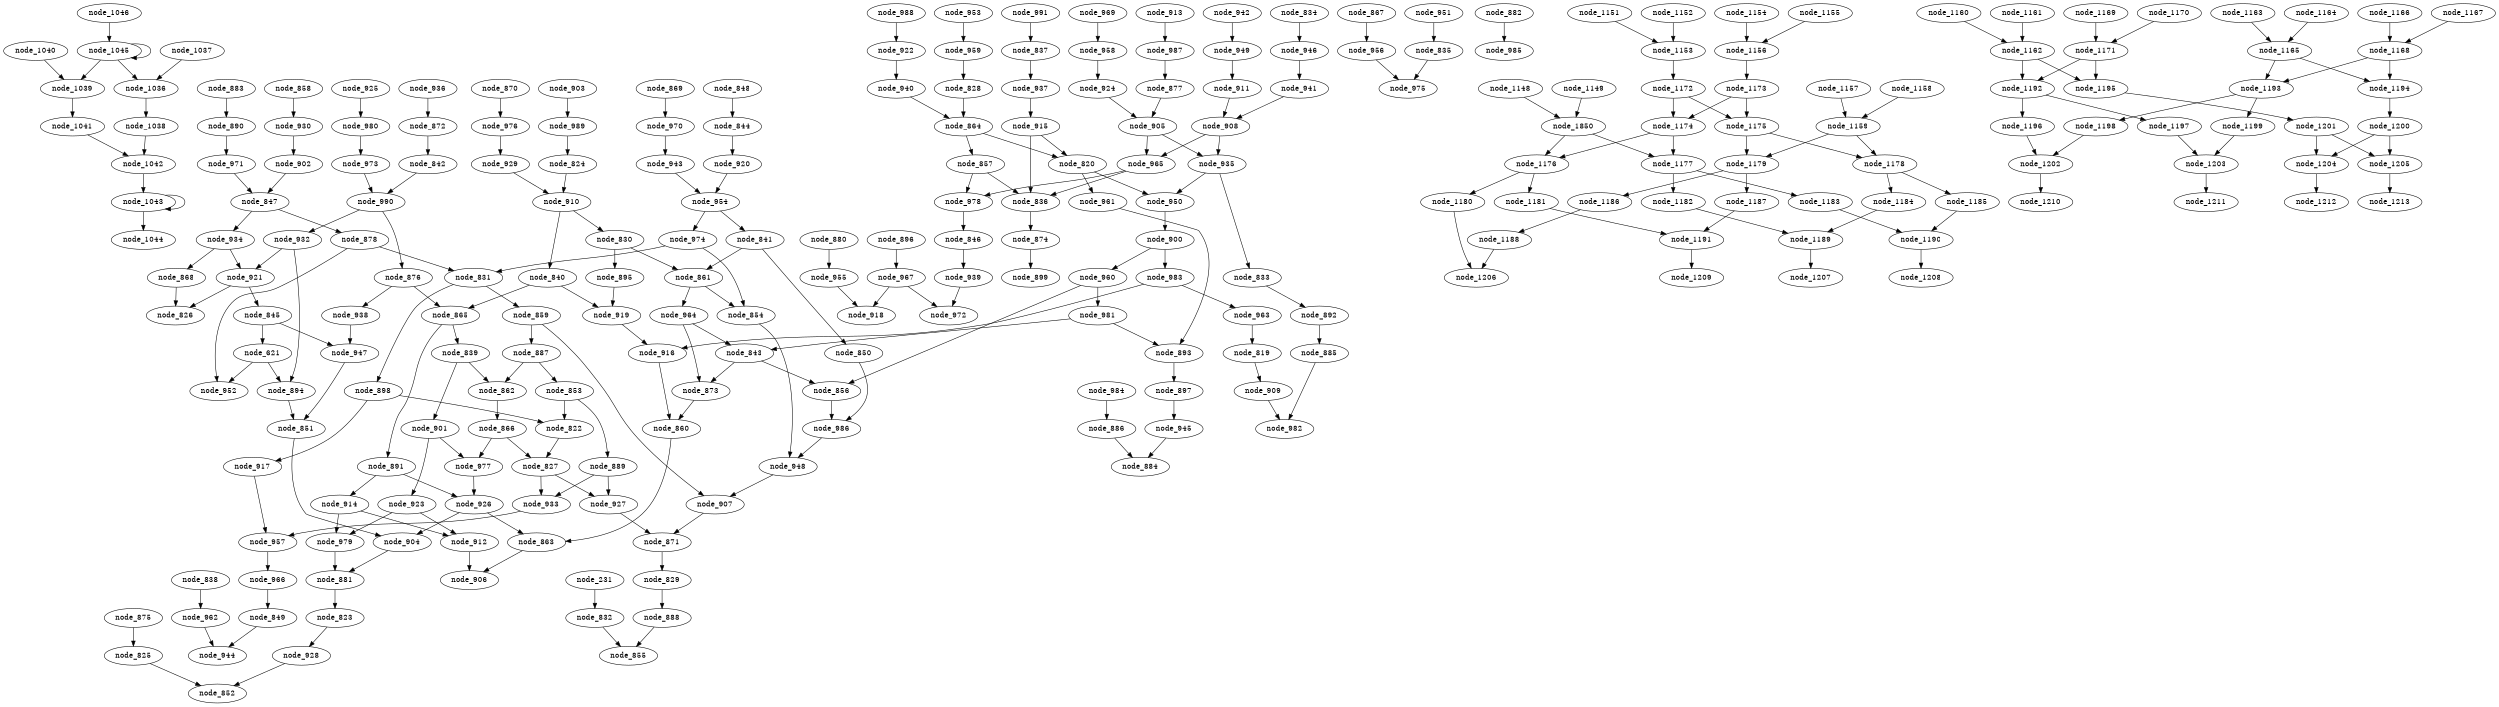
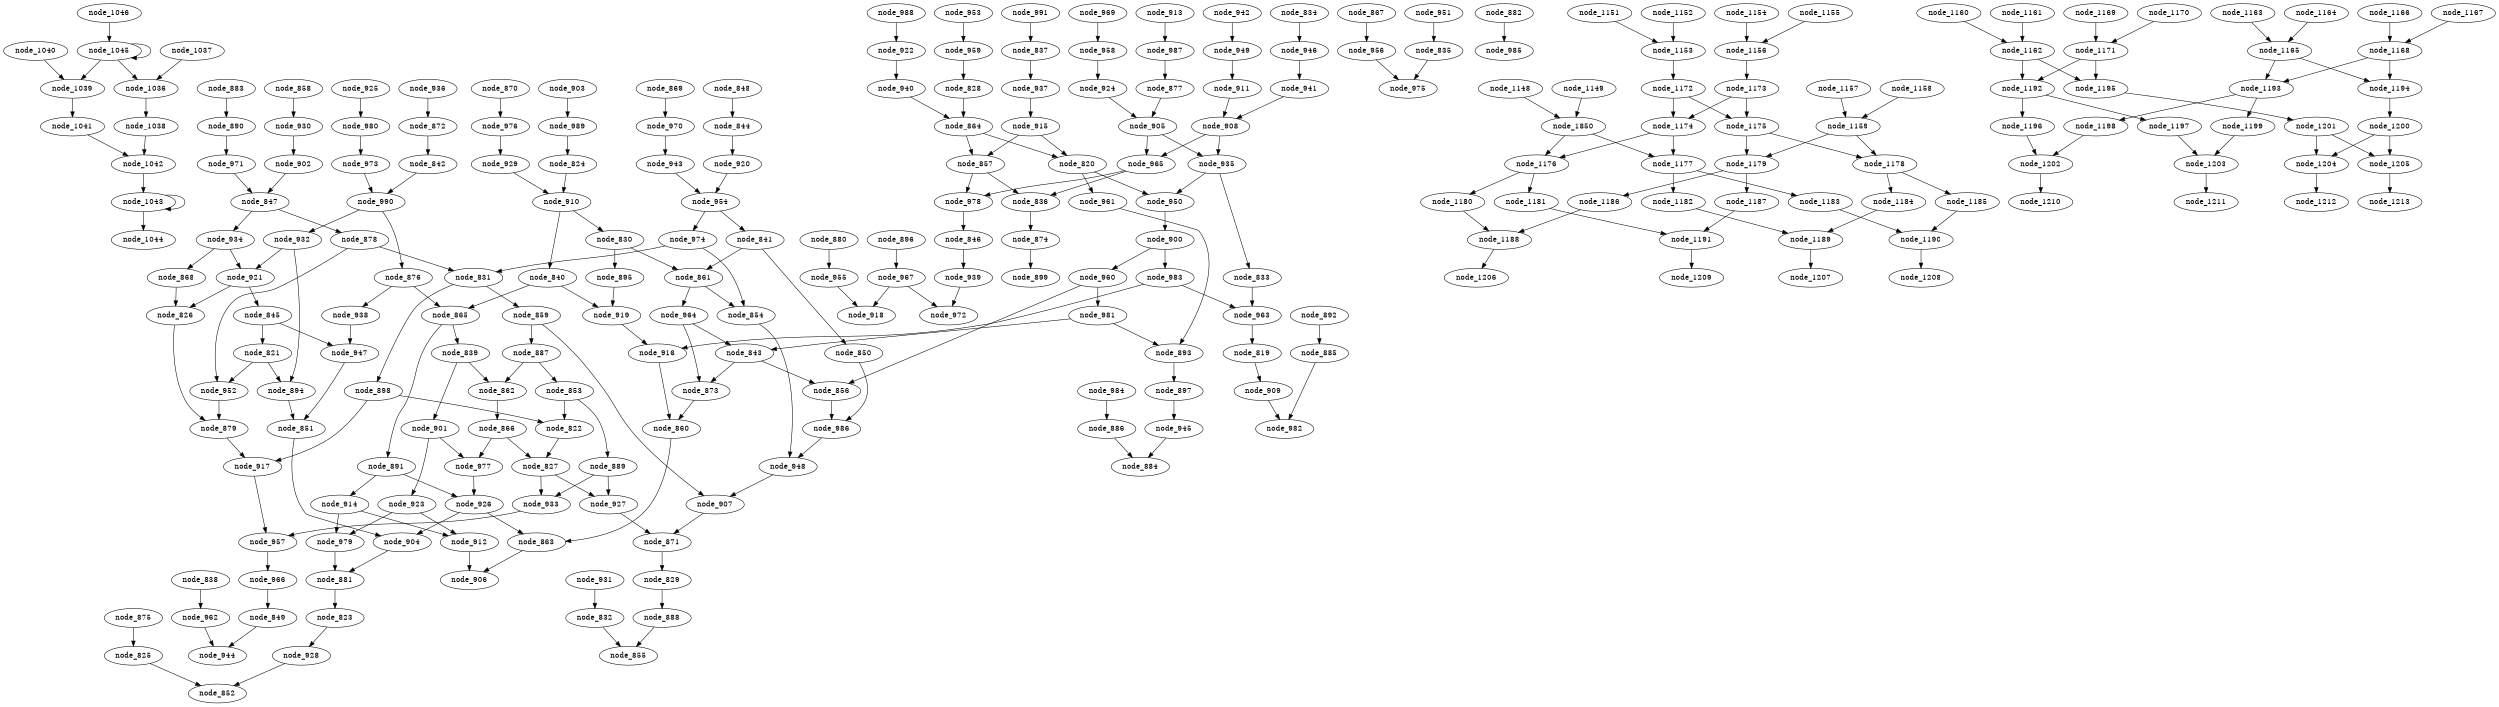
edge "node_915" -> "node_836": now "node_915" -> "node_857"
edge "node_1180" -> "node_1206": now "node_1180" -> "node_1188"
edge "node_833" -> "node_892": now "node_833" -> "node_963"
node "node_621": label "node_621" -> "node_821"
node "node_879": added
node "node_231": label "node_231" -> "node_931"
